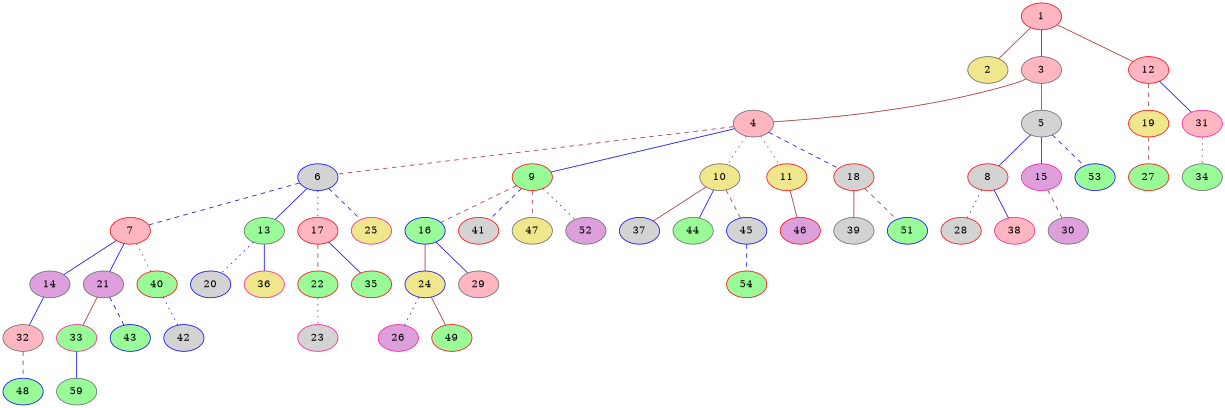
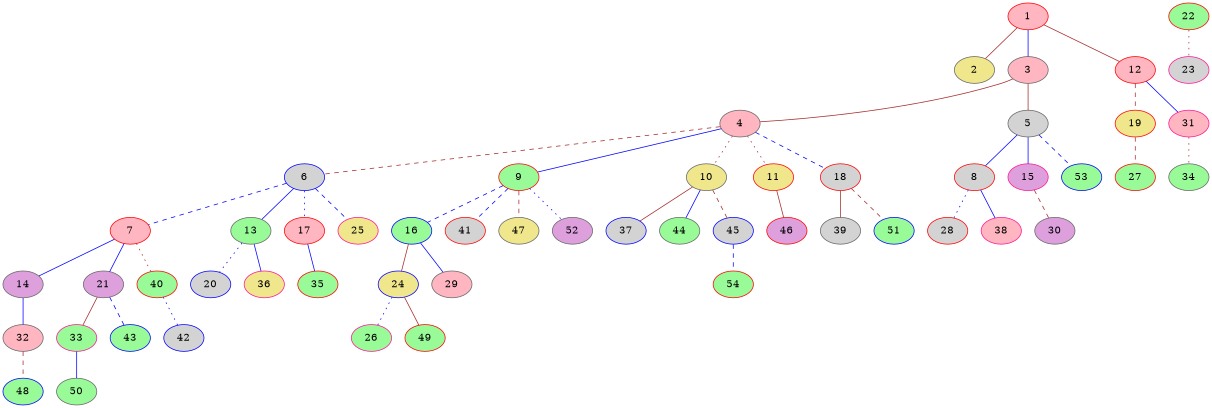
edge "9" -- "16": color brown -> blue
edge "17" -- "22": removed
node "26": fillcolor plum -> palegreen
node "59": label "59" -> "50"
